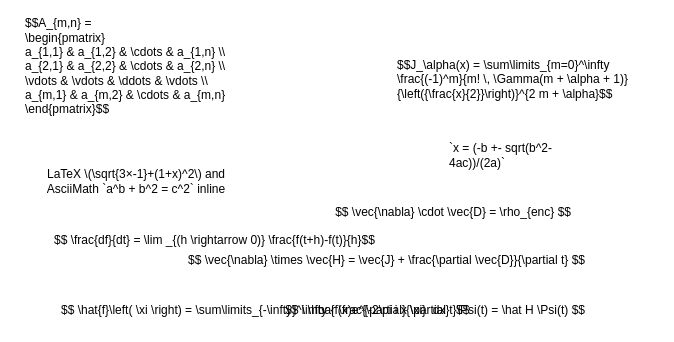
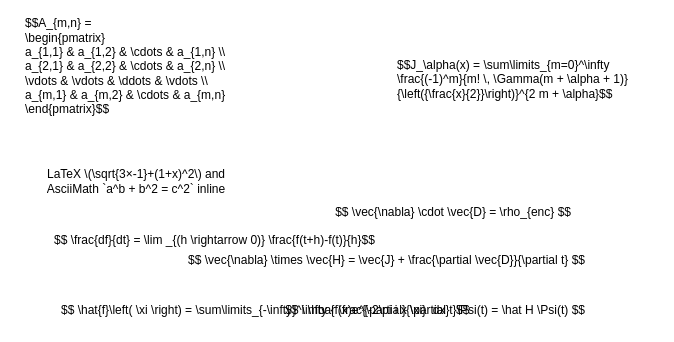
node "`x = (-b +- sqrt(b^2-4ac))/(2a)`": removed
